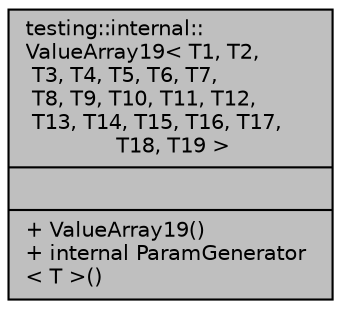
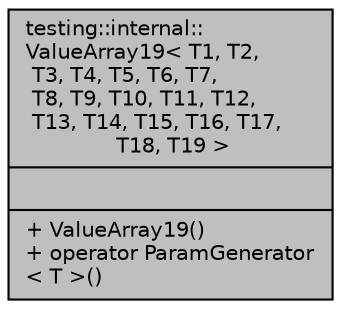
node "testing::internal::": text "+ internal ParamGenerator" -> "+ operator ParamGenerator"
